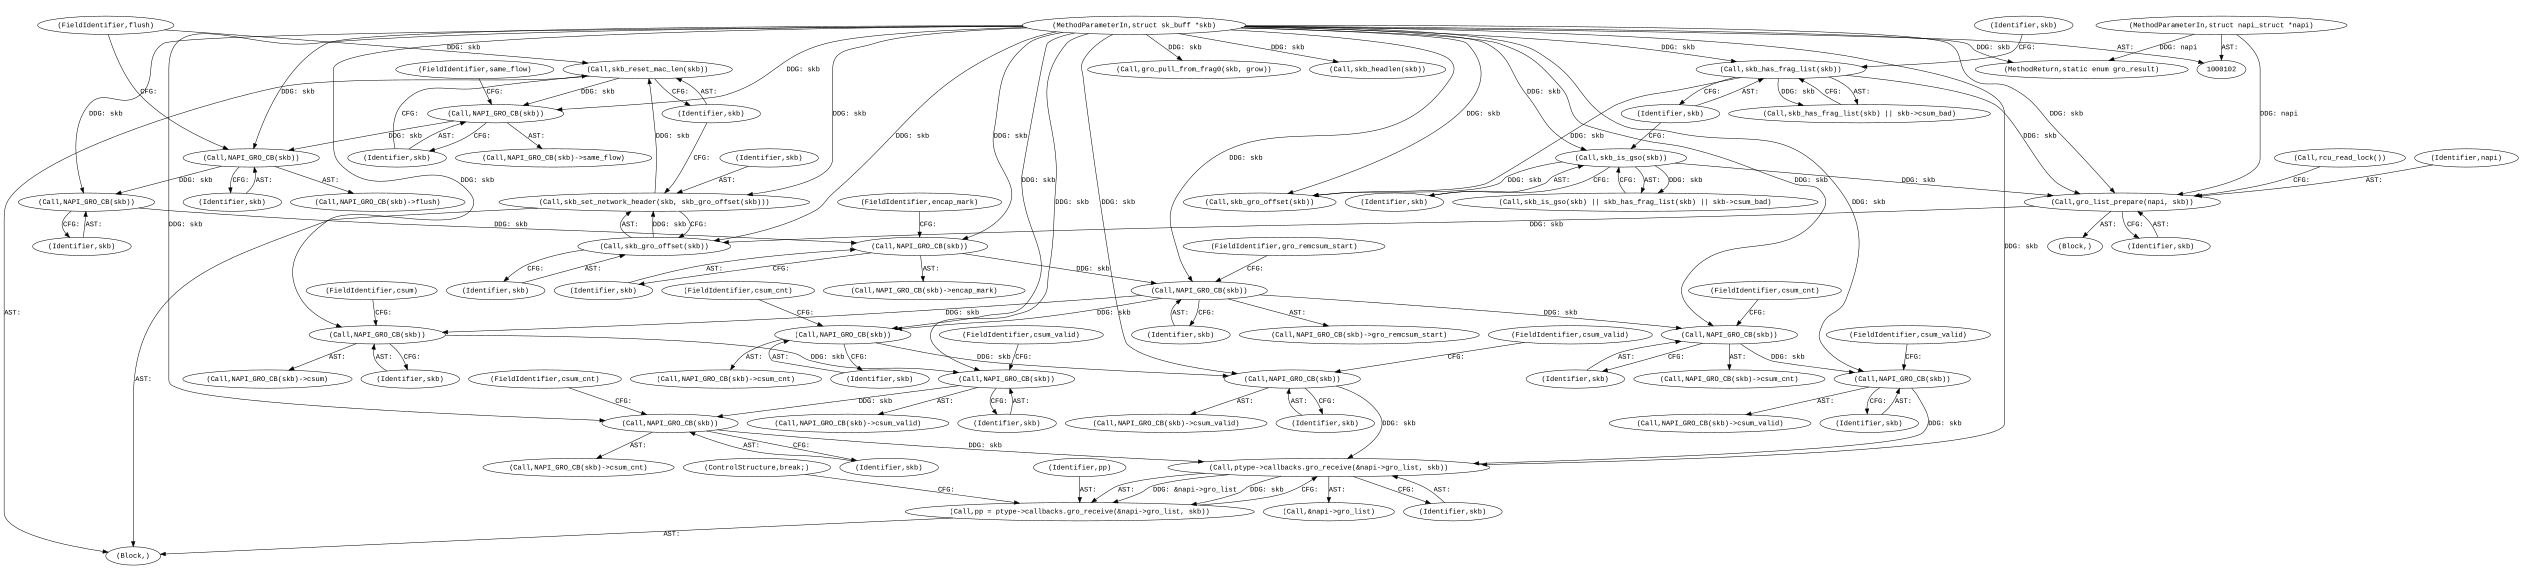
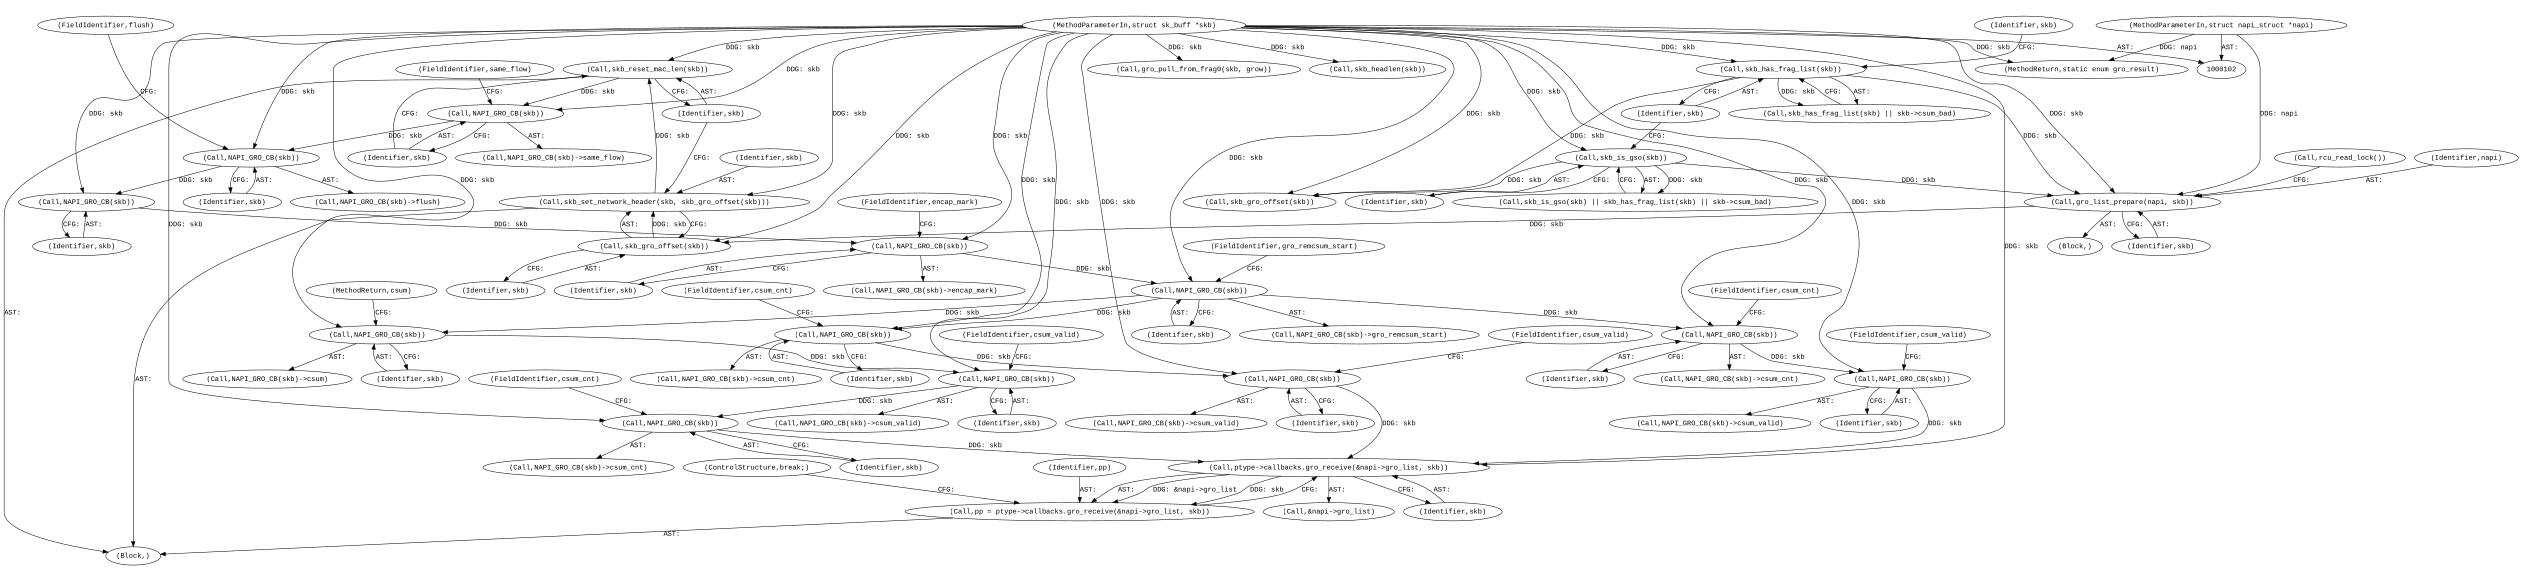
edge "(FieldIdentifier,flush)" -> "(Call,skb_reset_mac_len(skb))": now "(MethodParameterIn,struct sk_buff *skb)" -> "(Call,skb_reset_mac_len(skb))"
node "(FieldIdentifier,csum)": label "(FieldIdentifier,csum)" -> "(MethodReturn,csum)"
